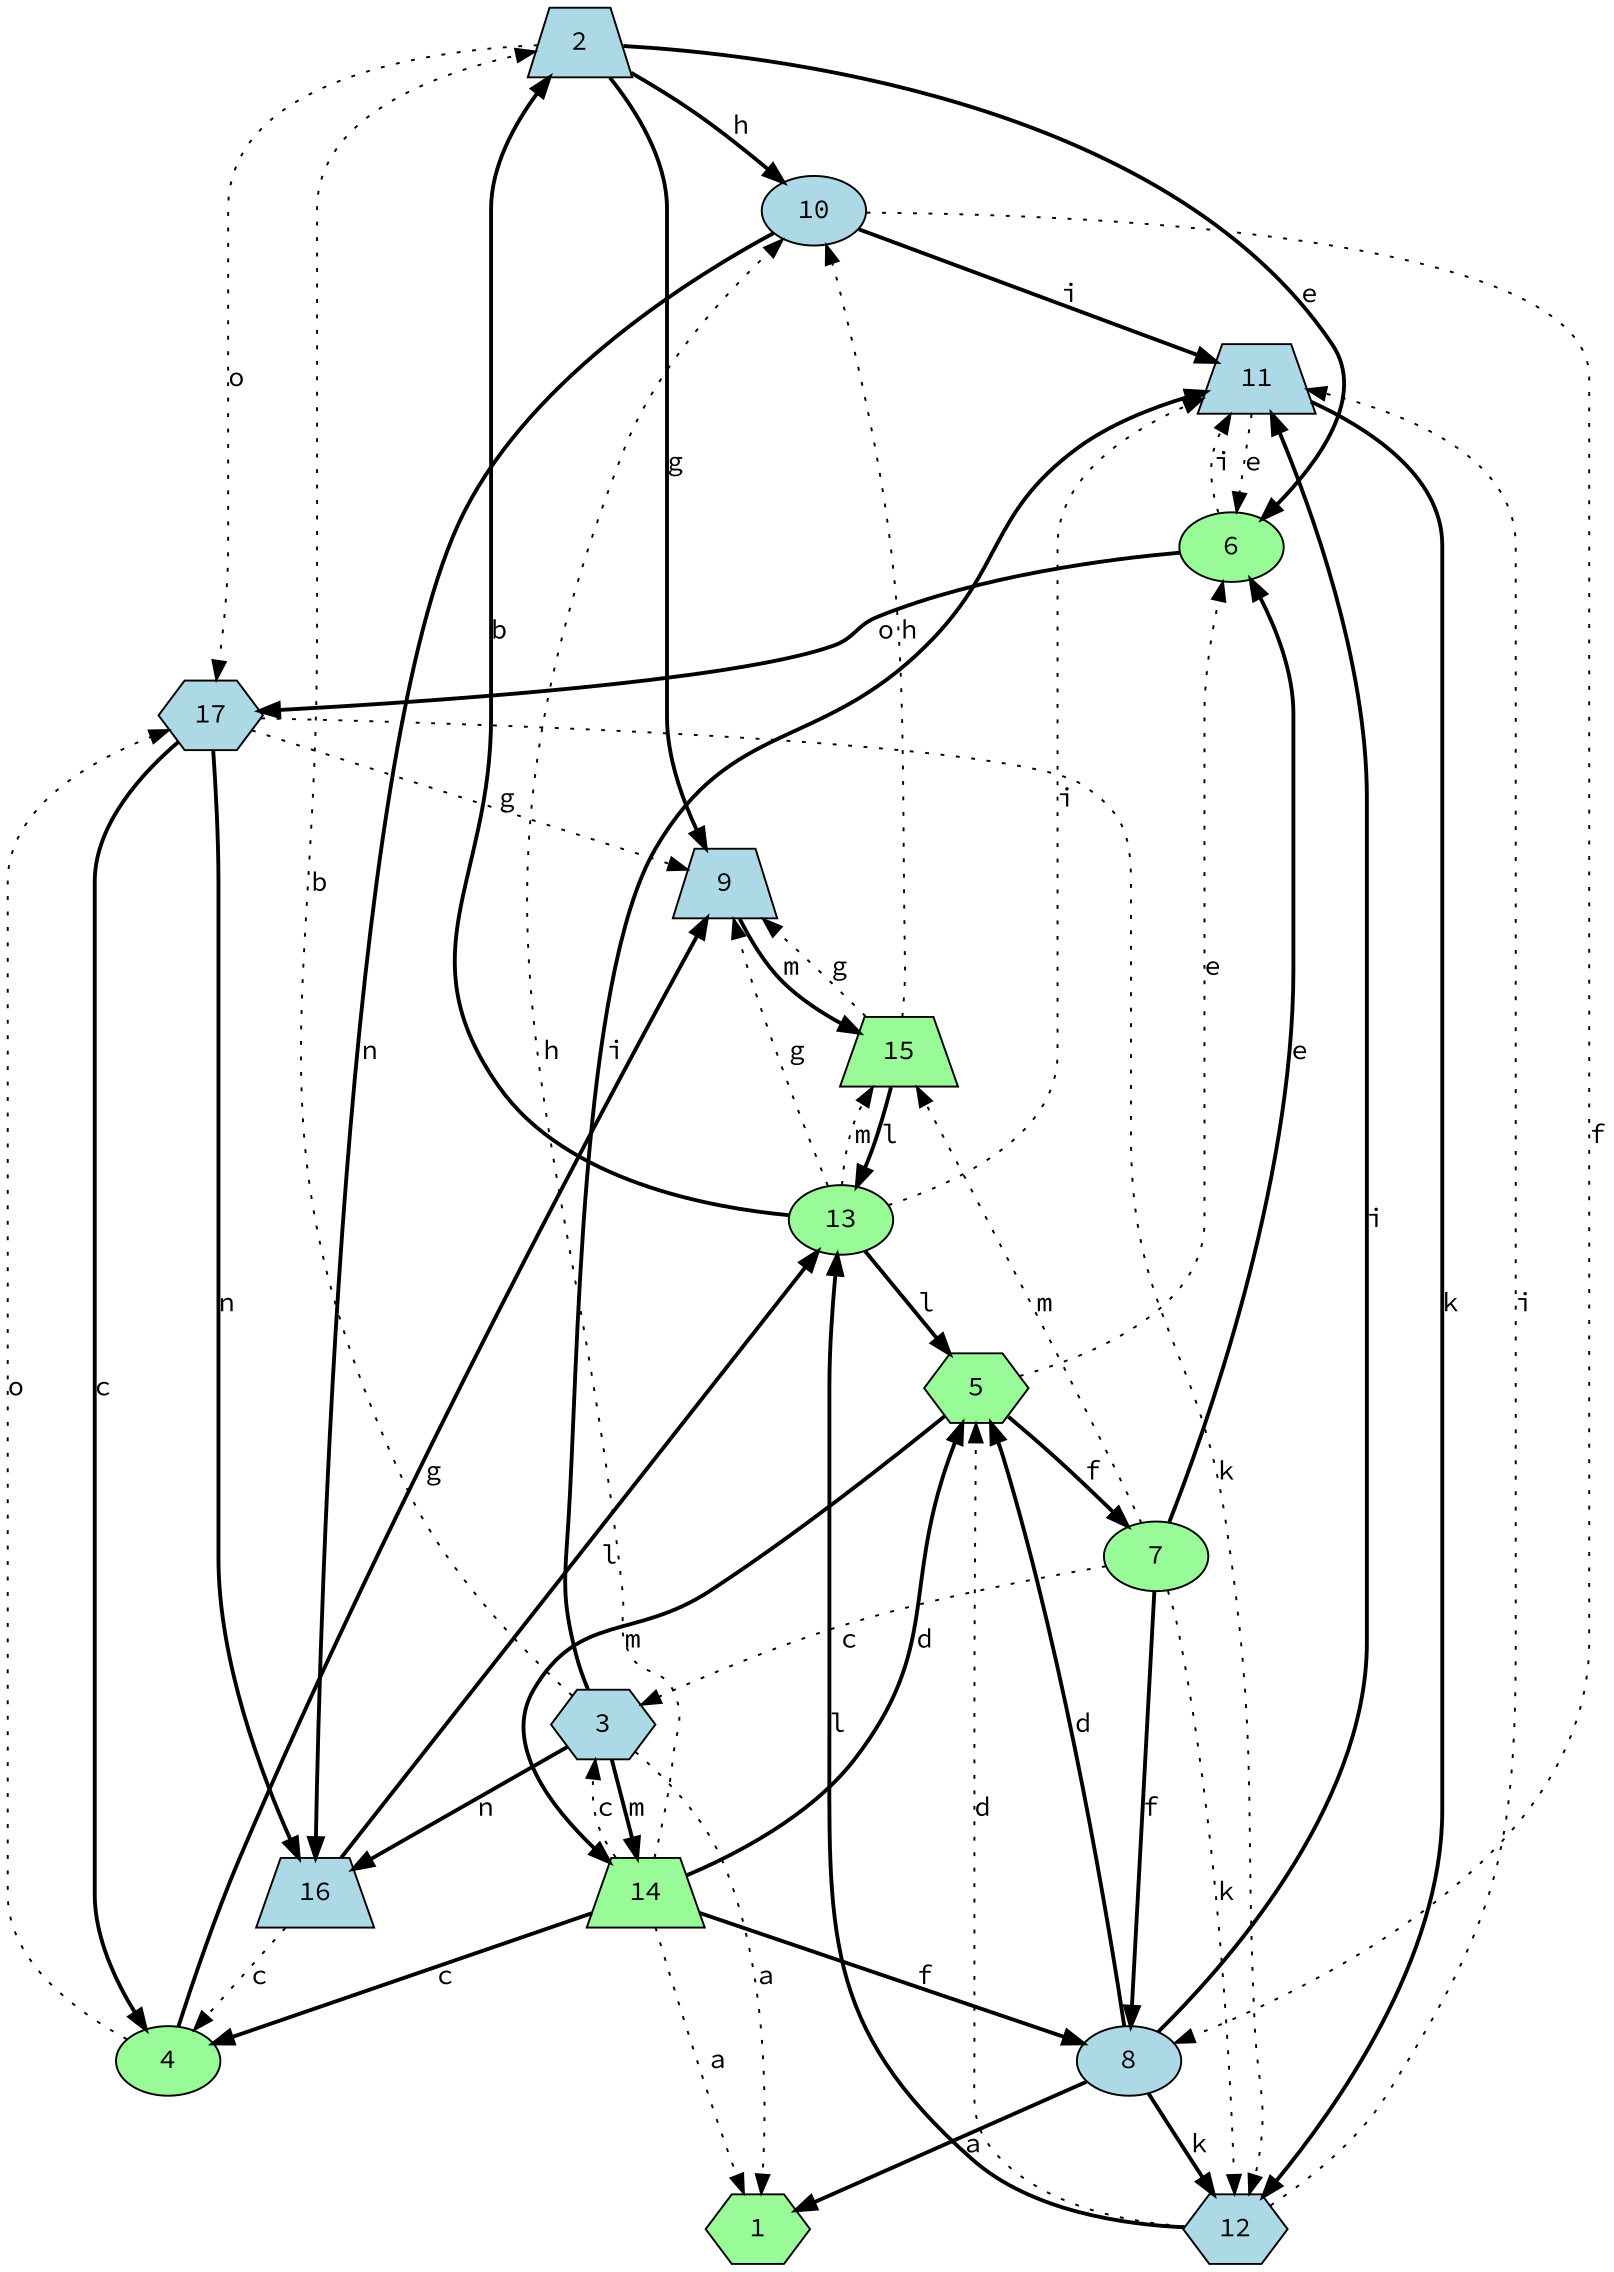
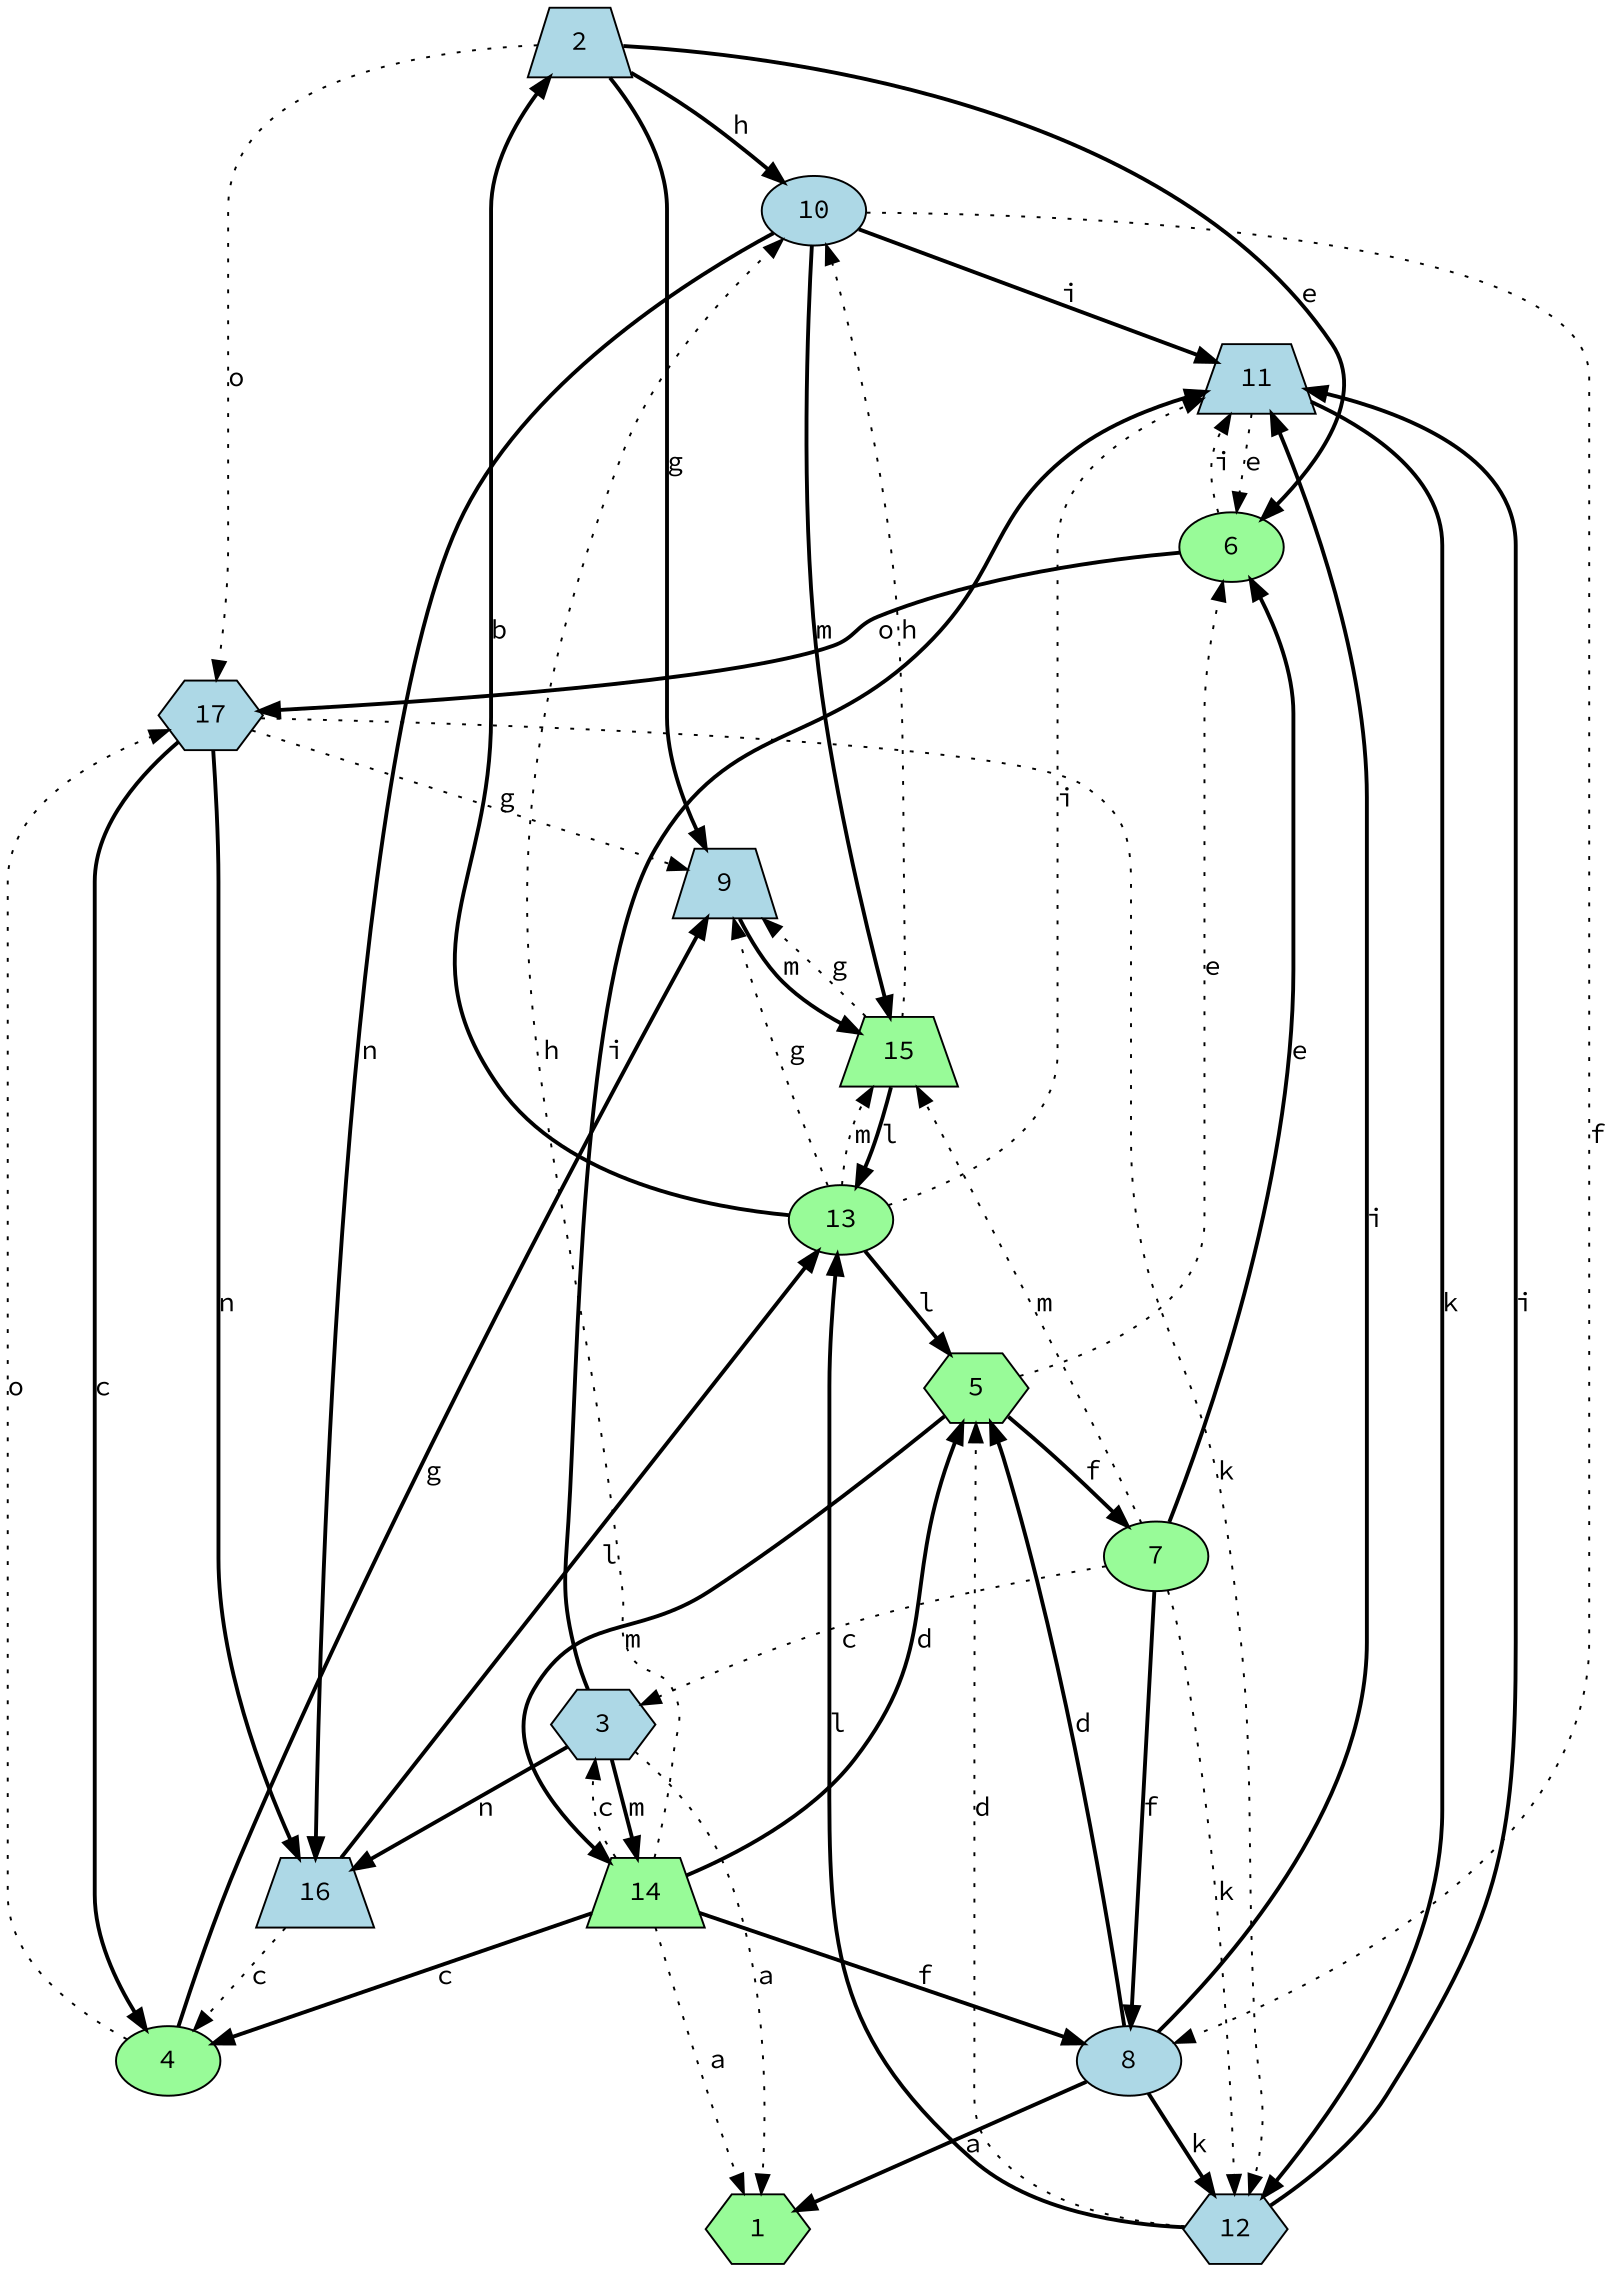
edge "10" -> "15": added, label "m"
edge "3" -> "2": removed, label "b"
edge "12" -> "11": style dotted -> bold
